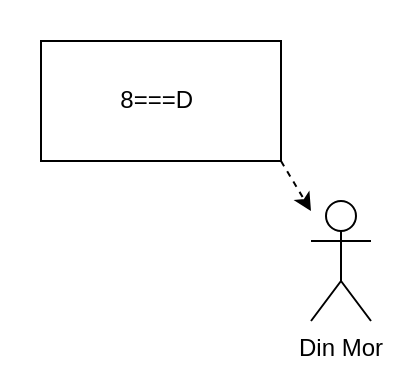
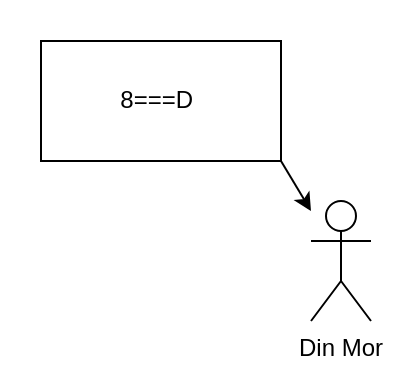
edge "8===D" -> "Din Mor": style dashed -> solid
